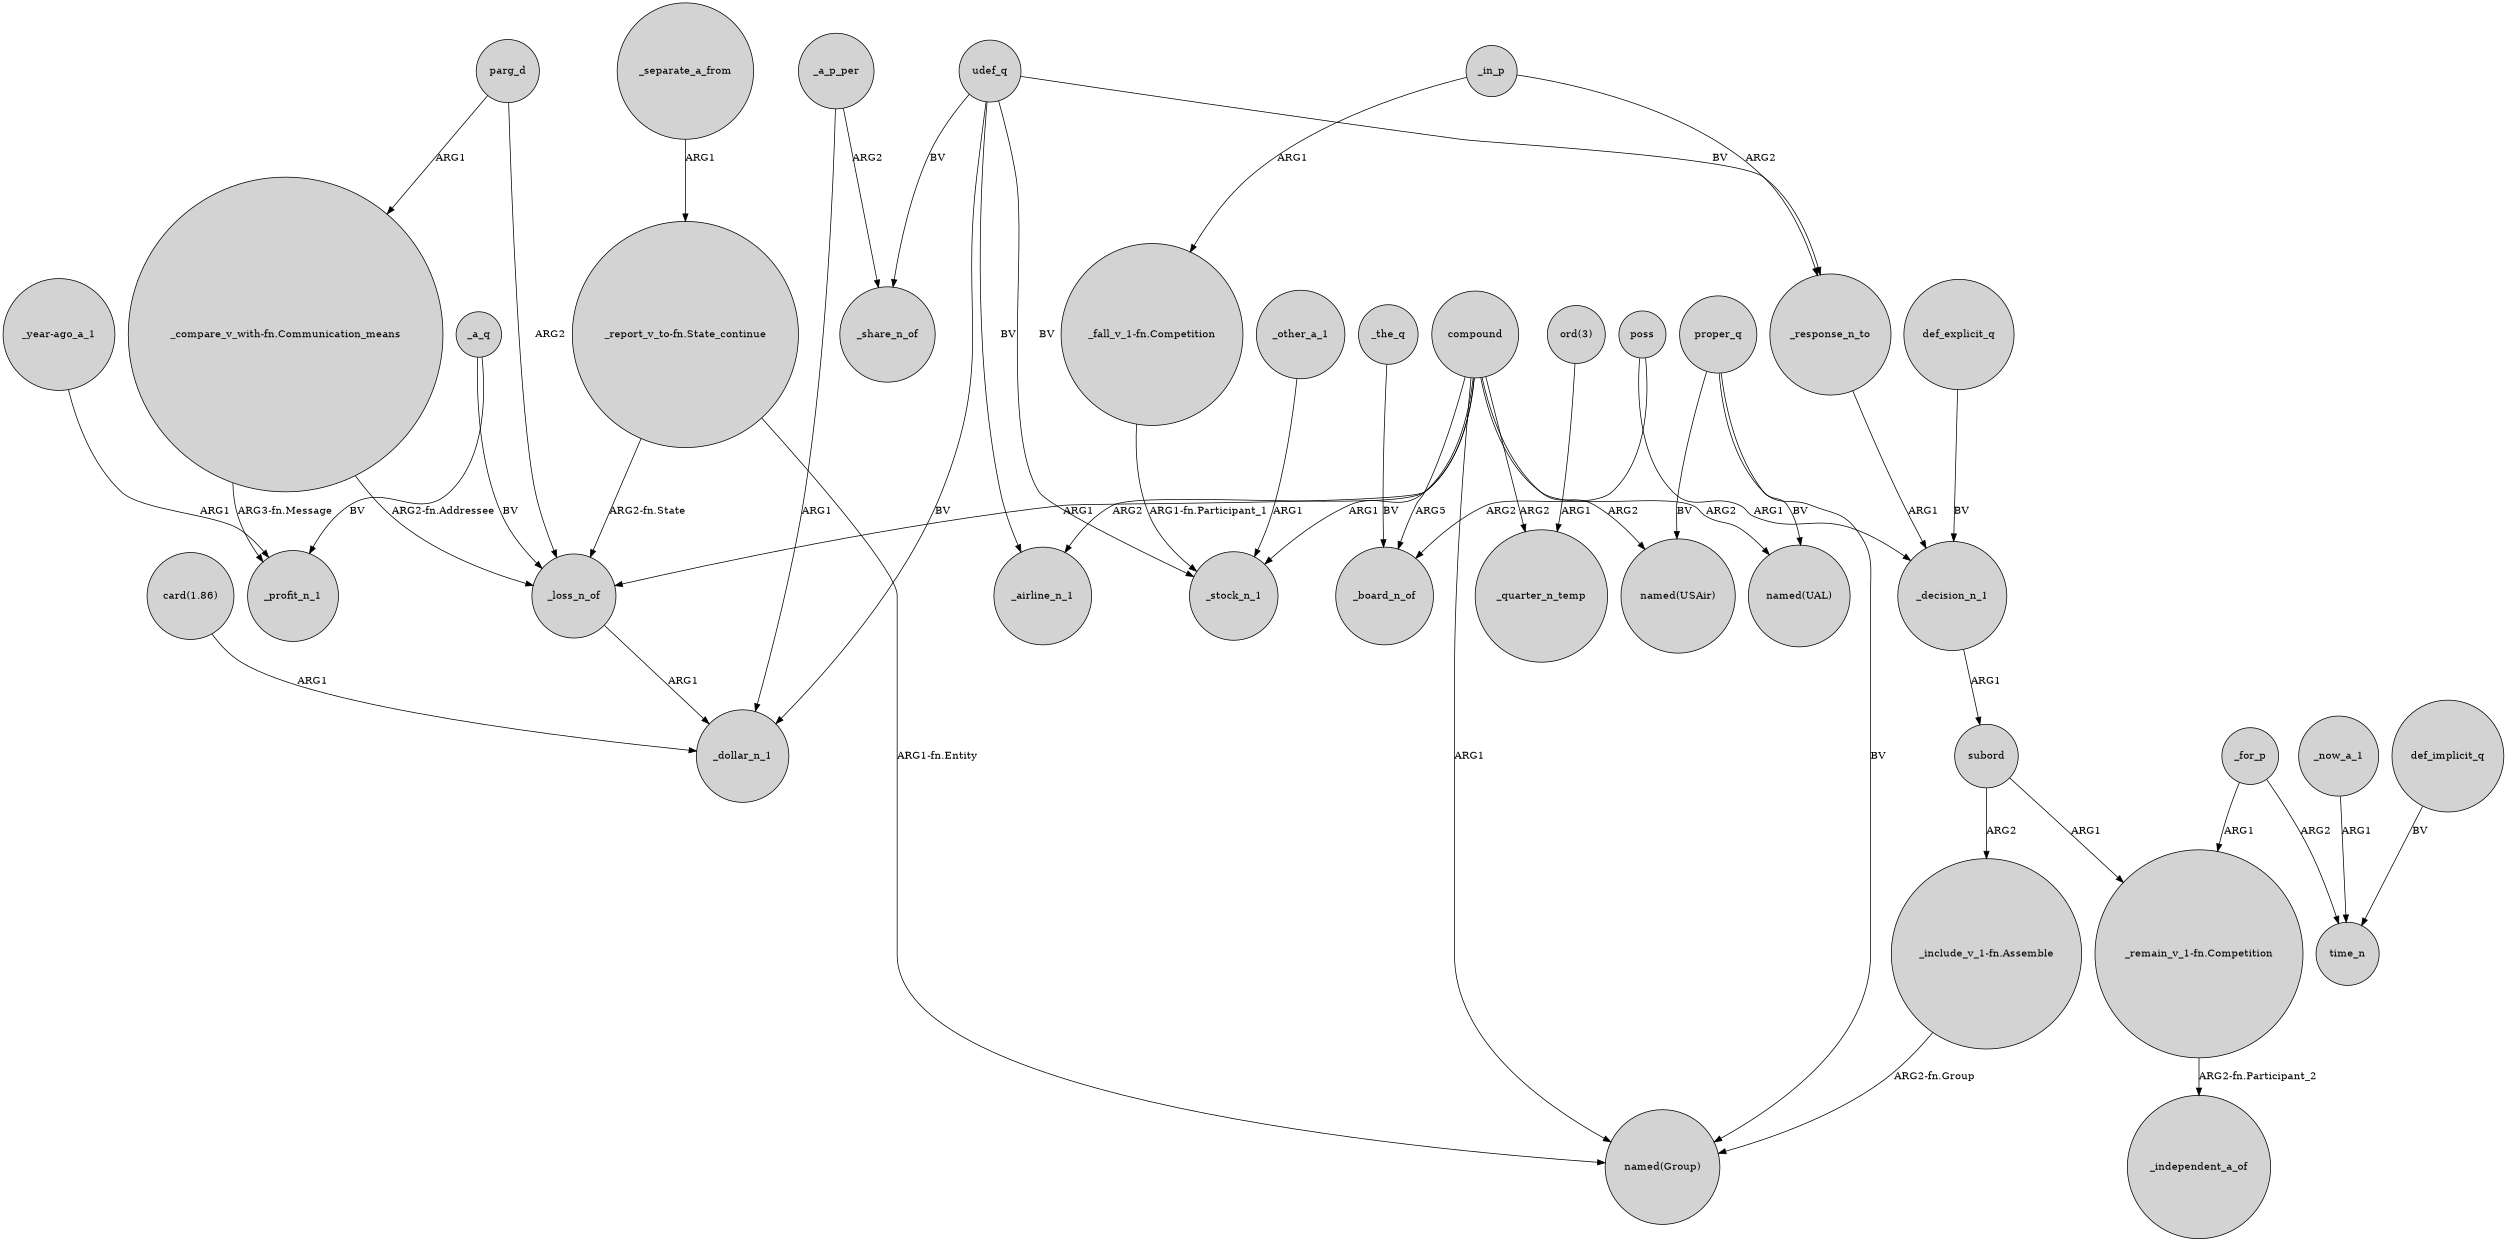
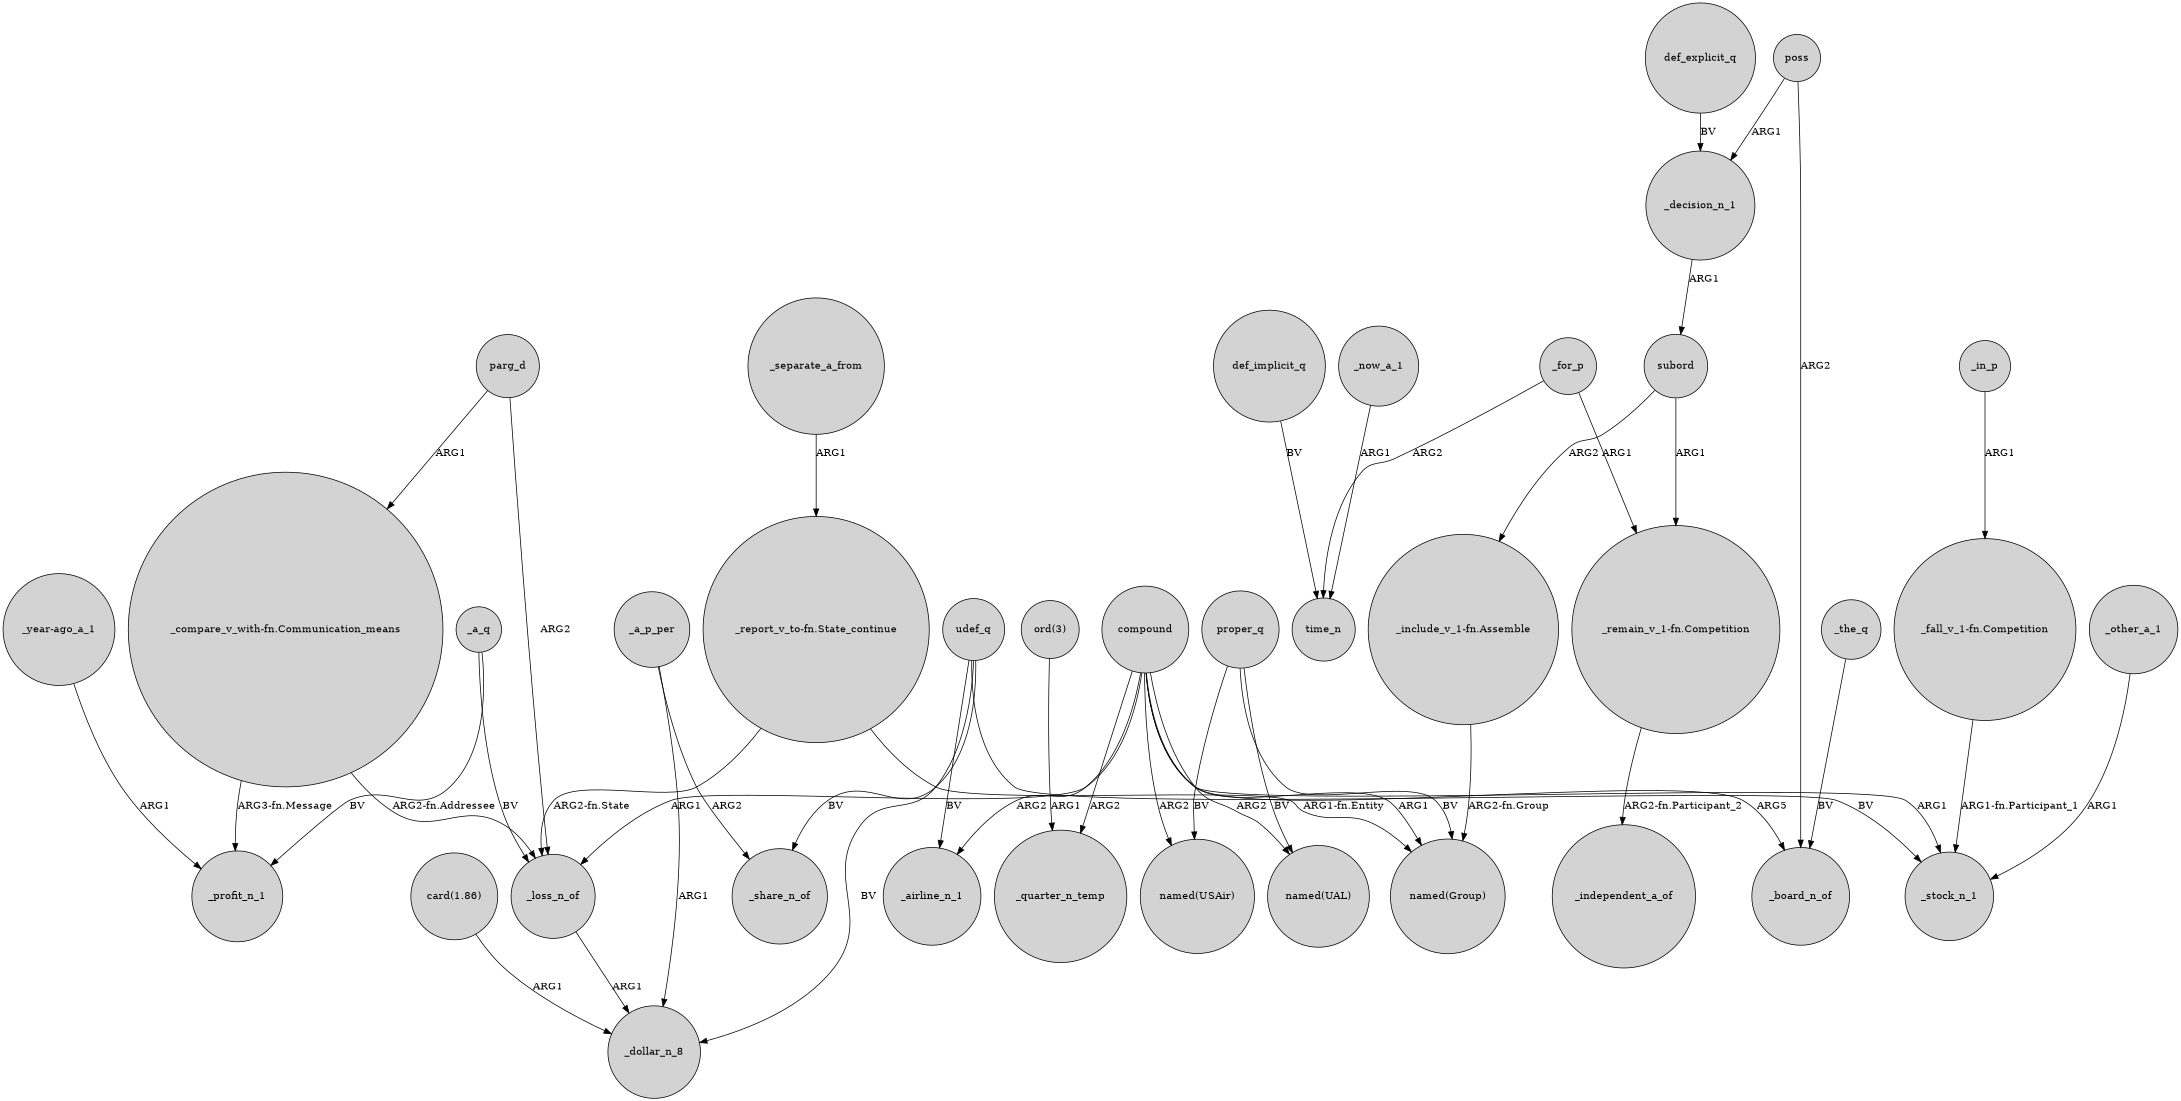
node "_response_n_to": removed
node "_dollar_n_1": label "_dollar_n_1" -> "_dollar_n_8"
